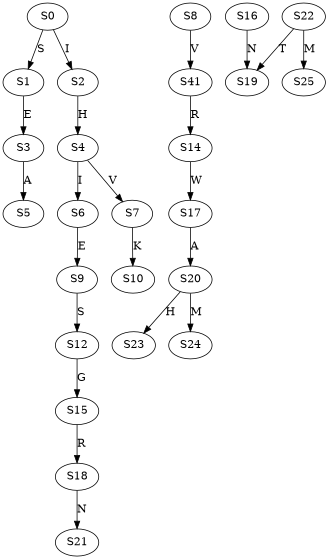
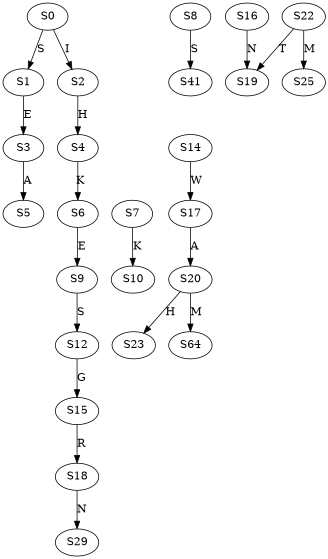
edge "S8" -> "S41": label "V" -> "S"
edge "S41" -> "S14": removed, label "R"
edge "S4" -> "S7": removed, label "V"
edge "S4" -> "S6": label "I" -> "K"
node "S24": label "S24" -> "S64"
node "S21": label "S21" -> "S29"
